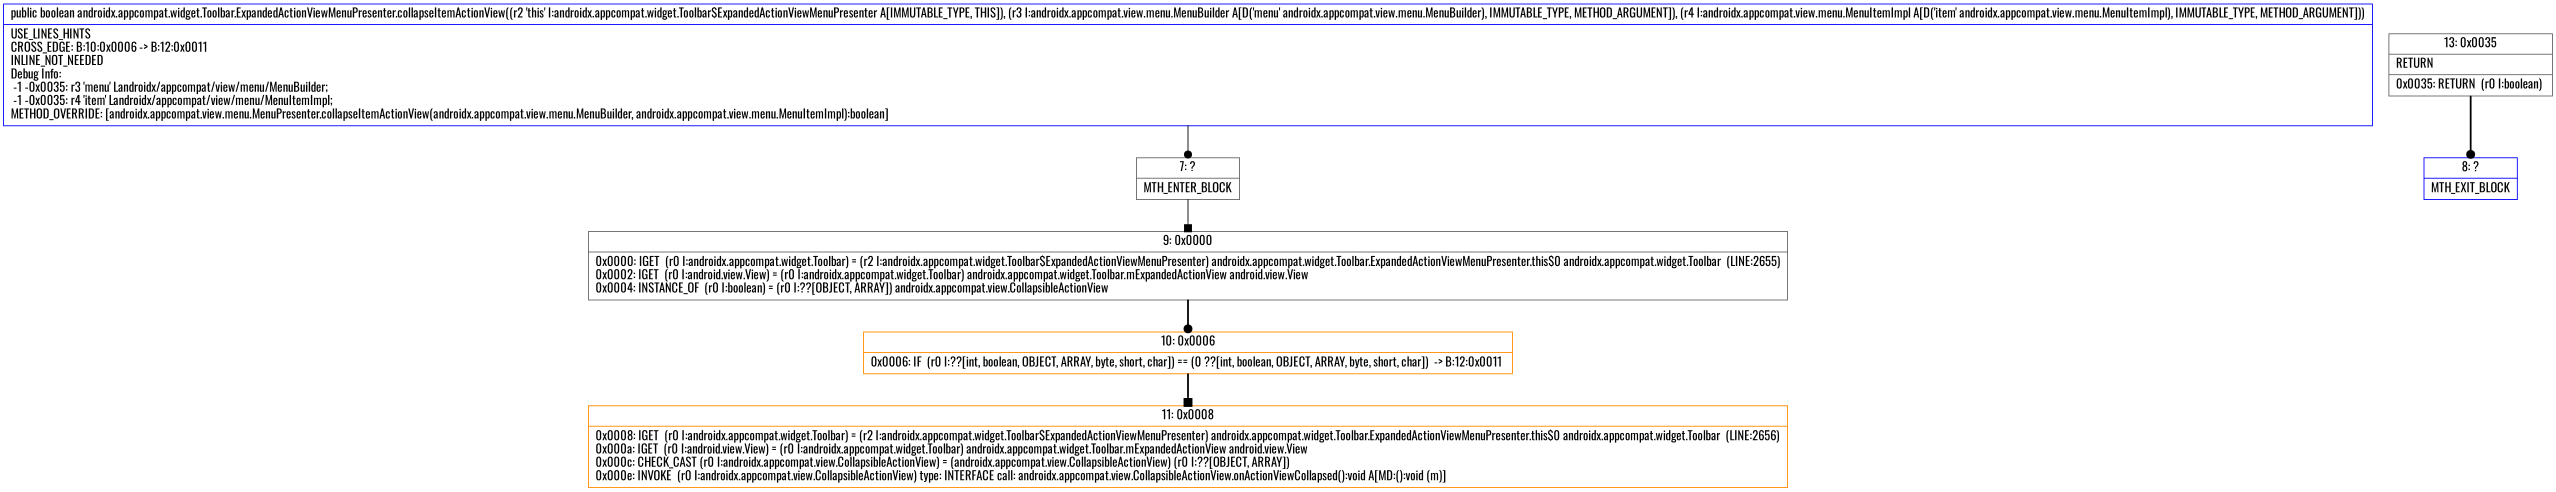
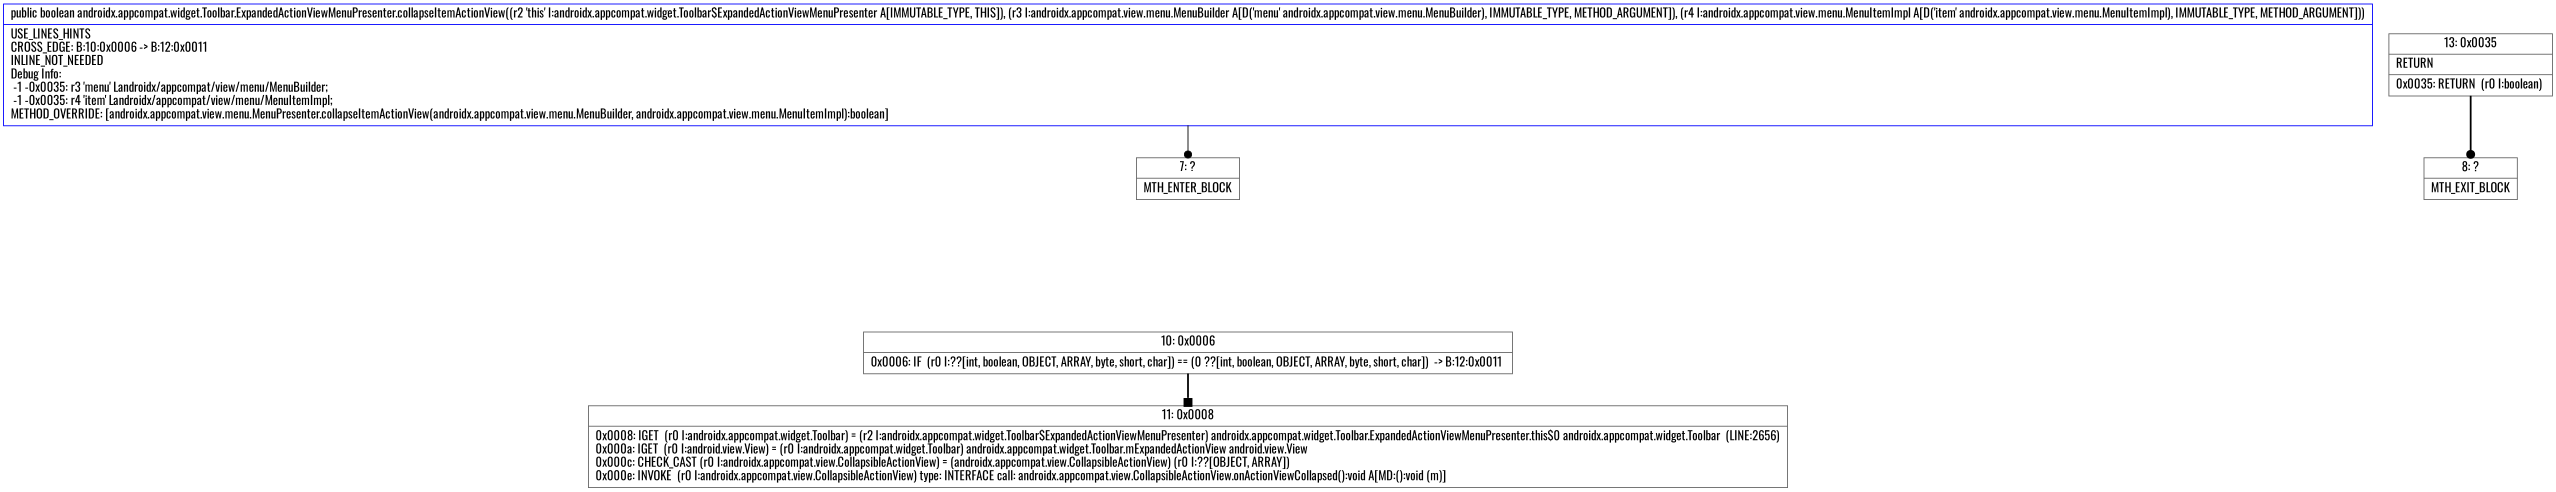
node "8: ?": color blue -> gray40
node "9: 0x0000": removed
node "10: 0x0006": color darkorange -> gray40
node "11: 0x0008": color darkorange -> gray40
